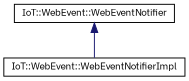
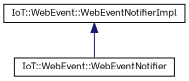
edge "IoT::WebEvent::WebEventNotifierImpl" -> "IoT::WebEvent::WebEventNotifier": reversed
